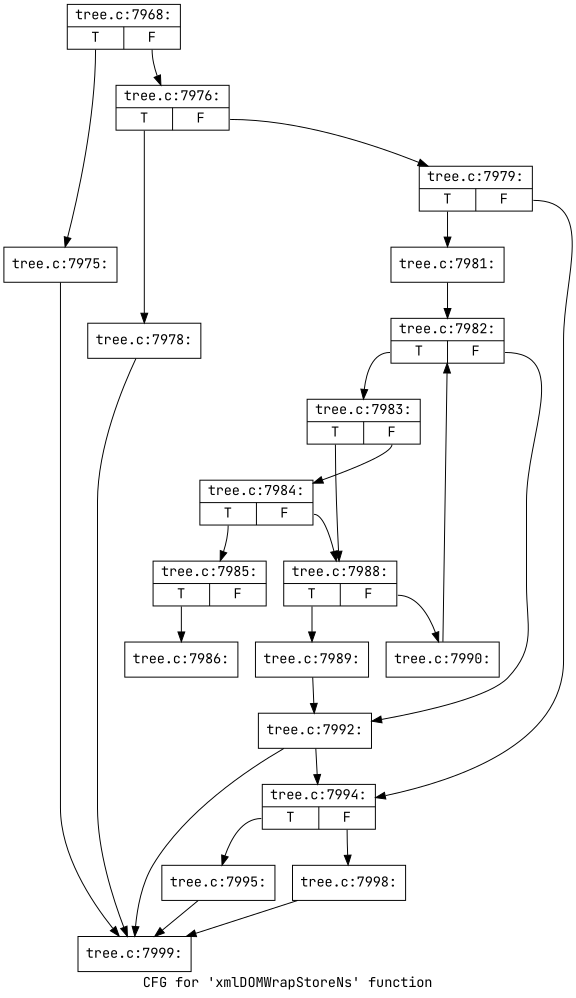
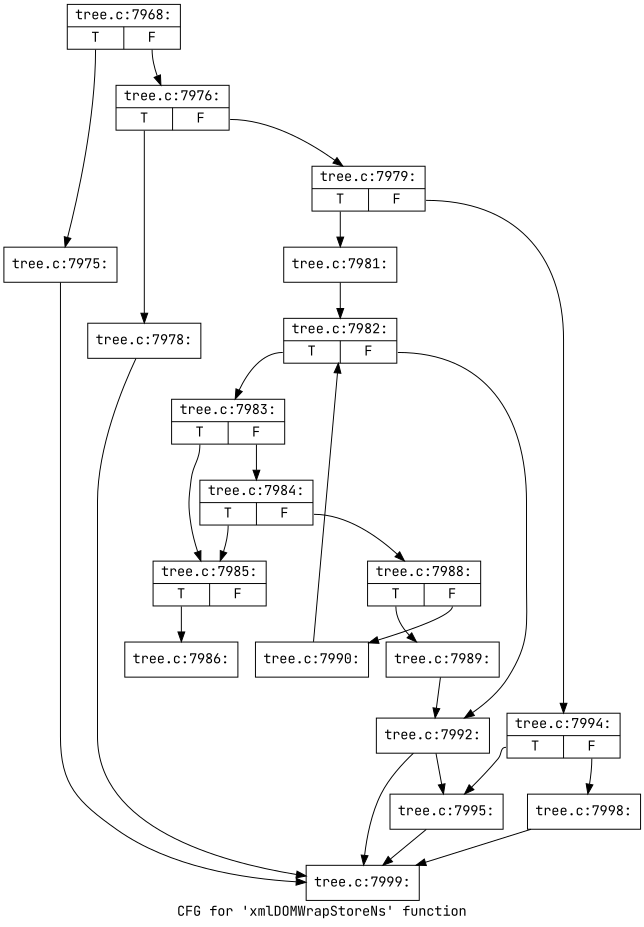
edge "tree.c:7983:" -> "tree.c:7988:": now "tree.c:7983:" -> "tree.c:7985:"
edge "tree.c:7992:" -> "tree.c:7994:": now "tree.c:7992:" -> "tree.c:7995:"
